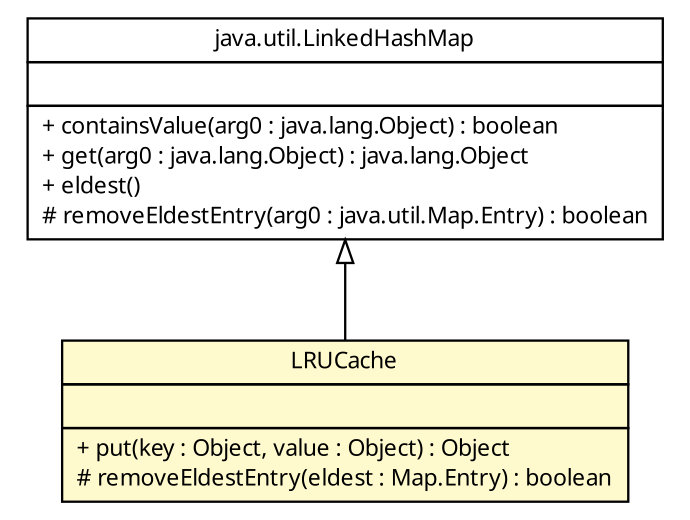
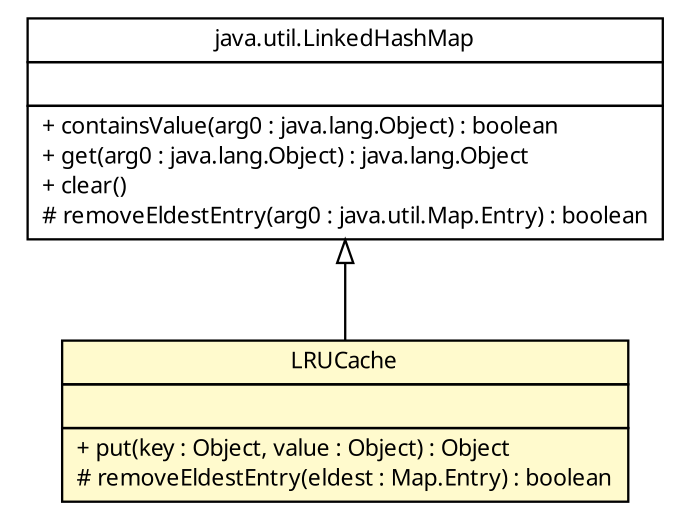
node "java.util.LinkedHashMap": text "+ eldest()" -> "+ clear()"
